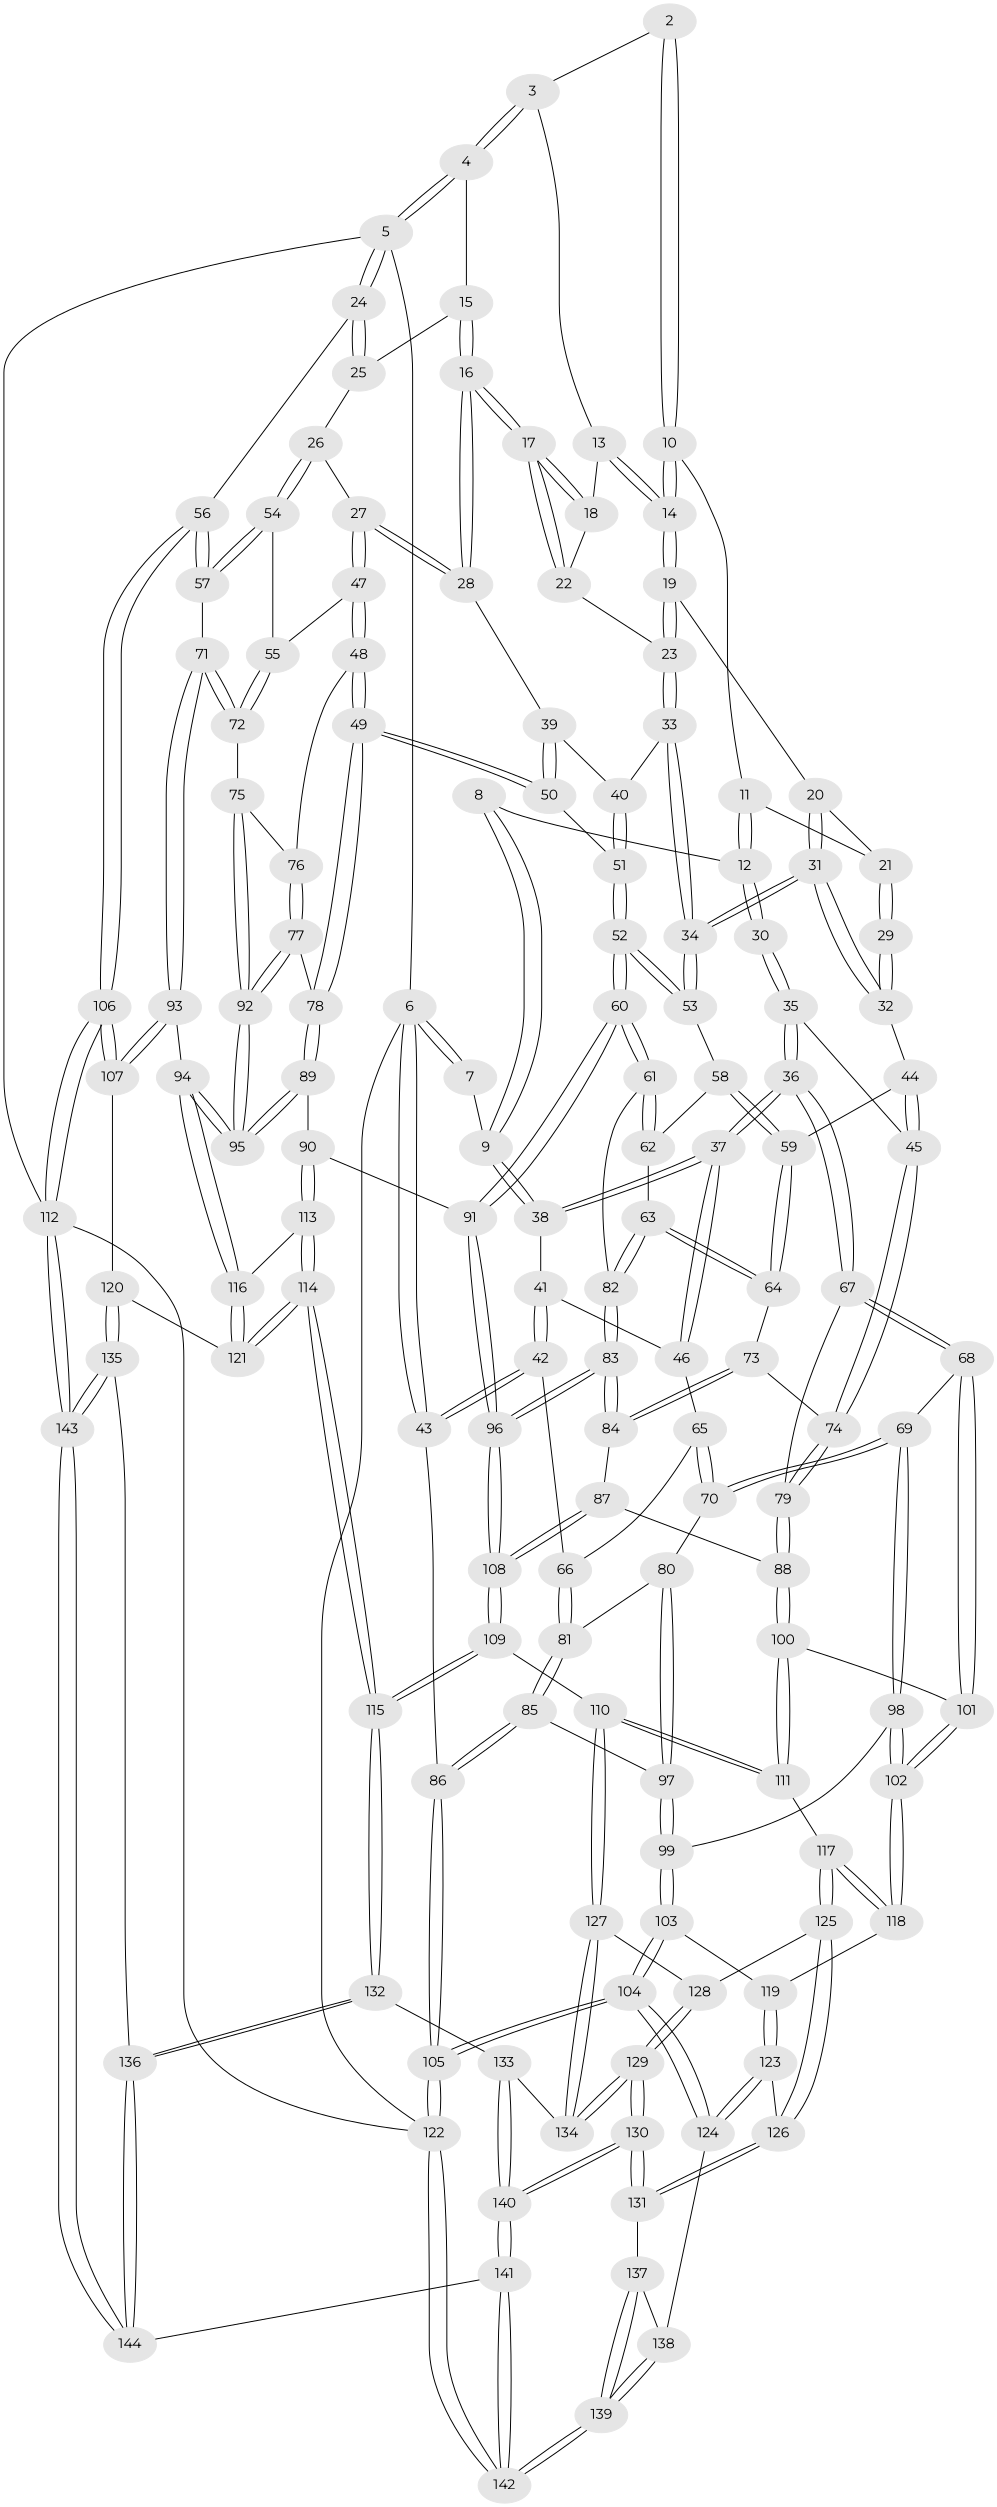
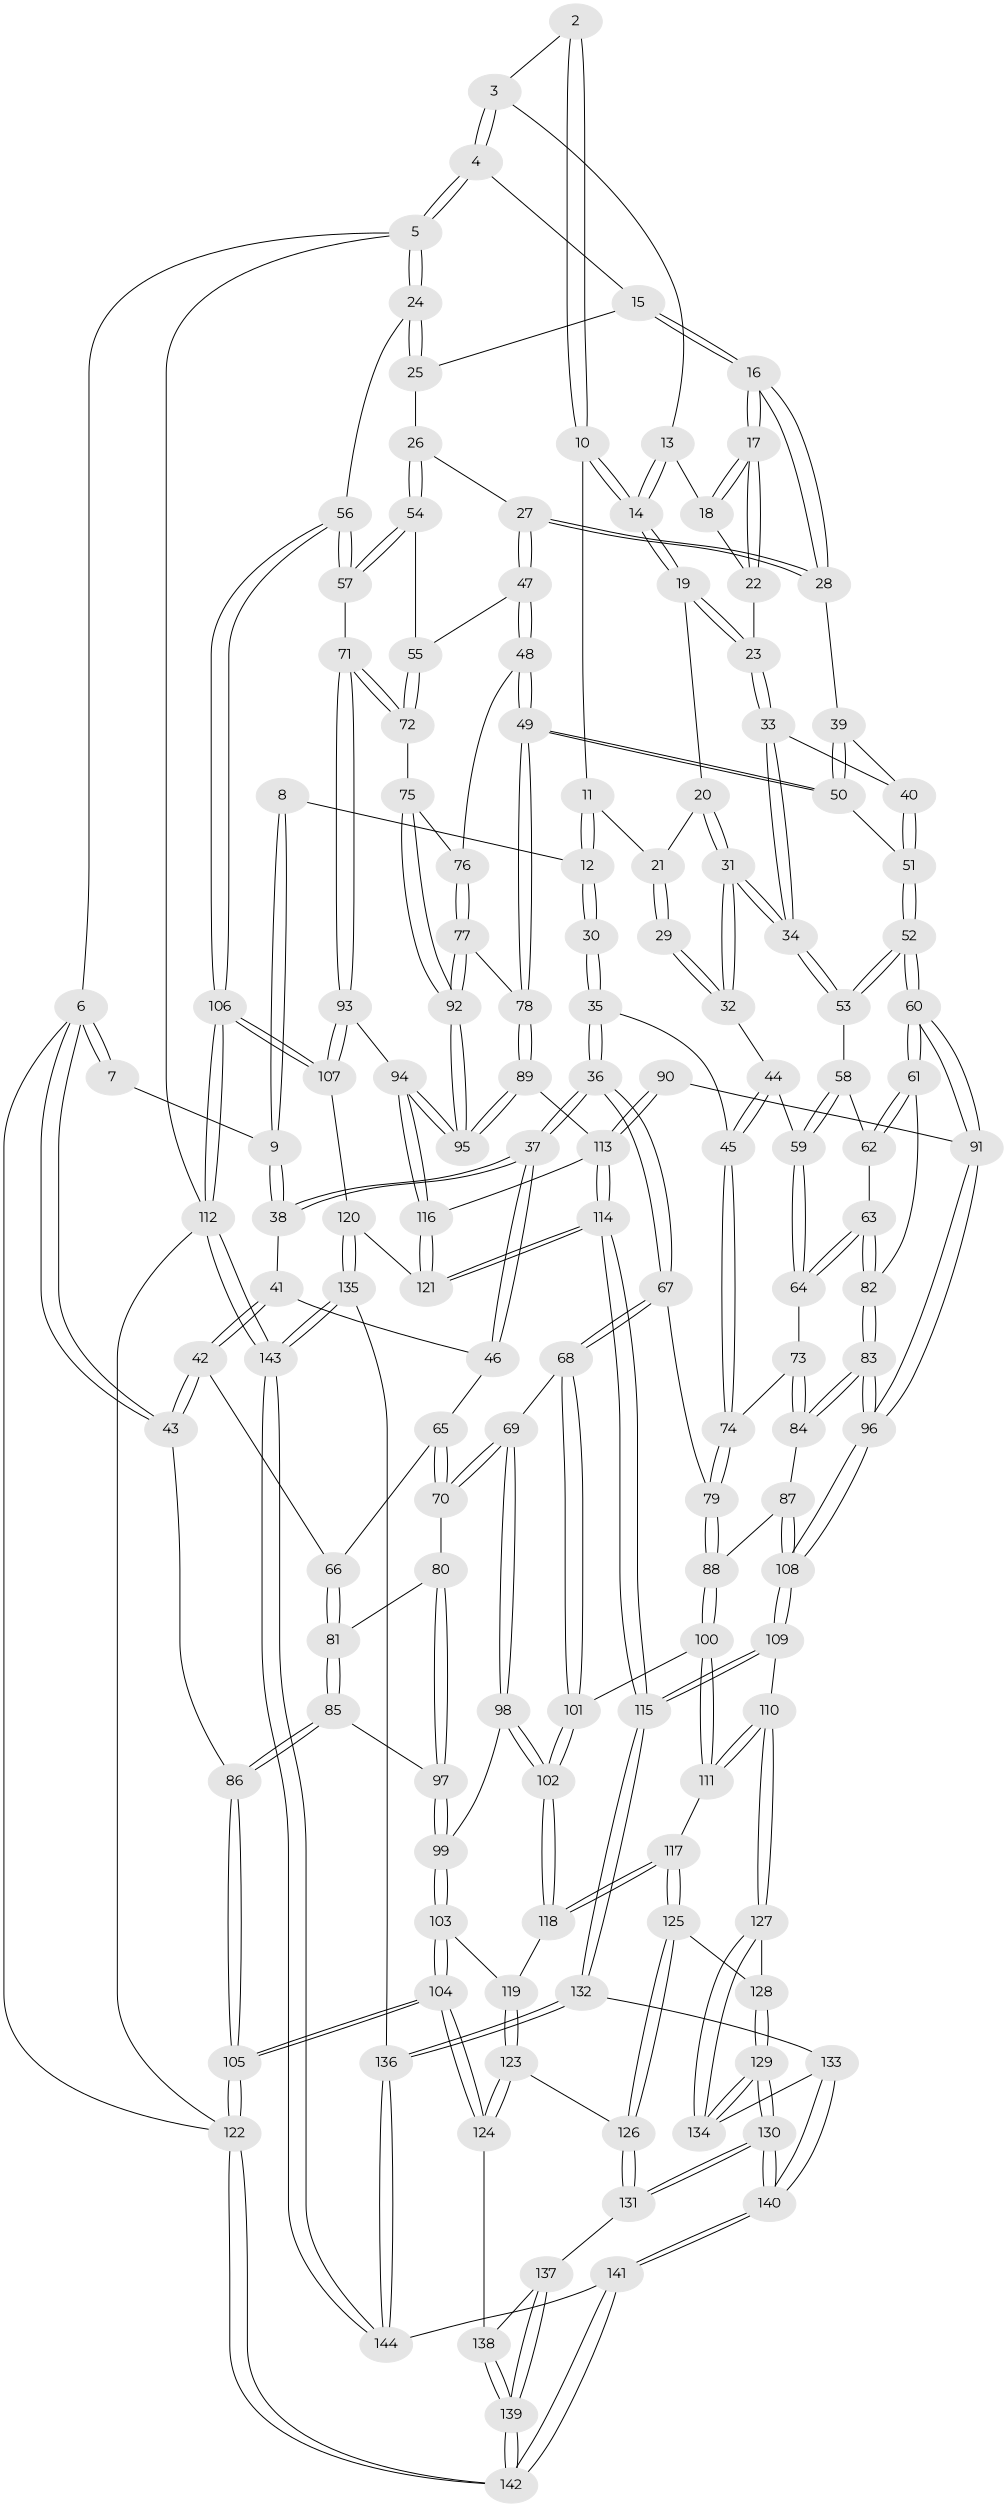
edge "89" -- "90": now "89" -- "113"
